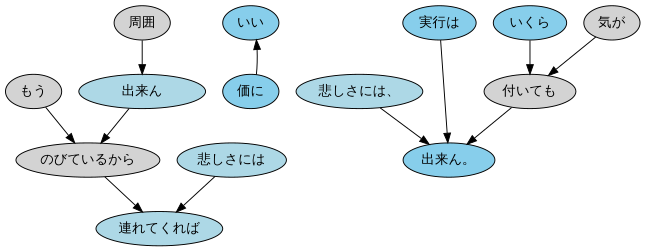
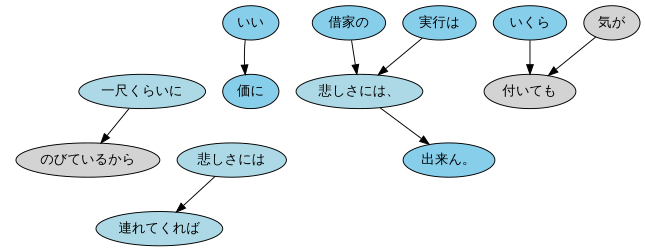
node "周囲": removed
node "借家の": added
edge "価に" -> "いい": reversed
edge "実行は" -> "出来ん。": now "実行は" -> "悲しさには、"
node "もう": removed
node "出来ん": label "出来ん" -> "一尺くらいに"
edge "付いても" -> "出来ん。": removed
edge "のびているから" -> "連れてくれば": removed
